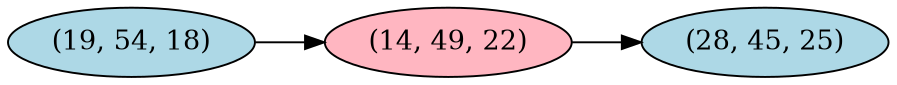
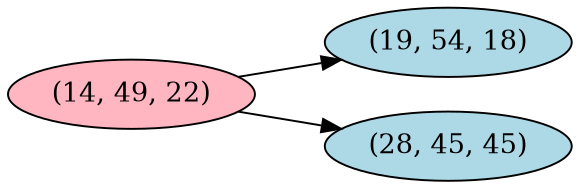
edge "(19, 54, 18)" -> "(14, 49, 22)": reversed
node "(28, 45, 25)": label "(28, 45, 25)" -> "(28, 45, 45)"
